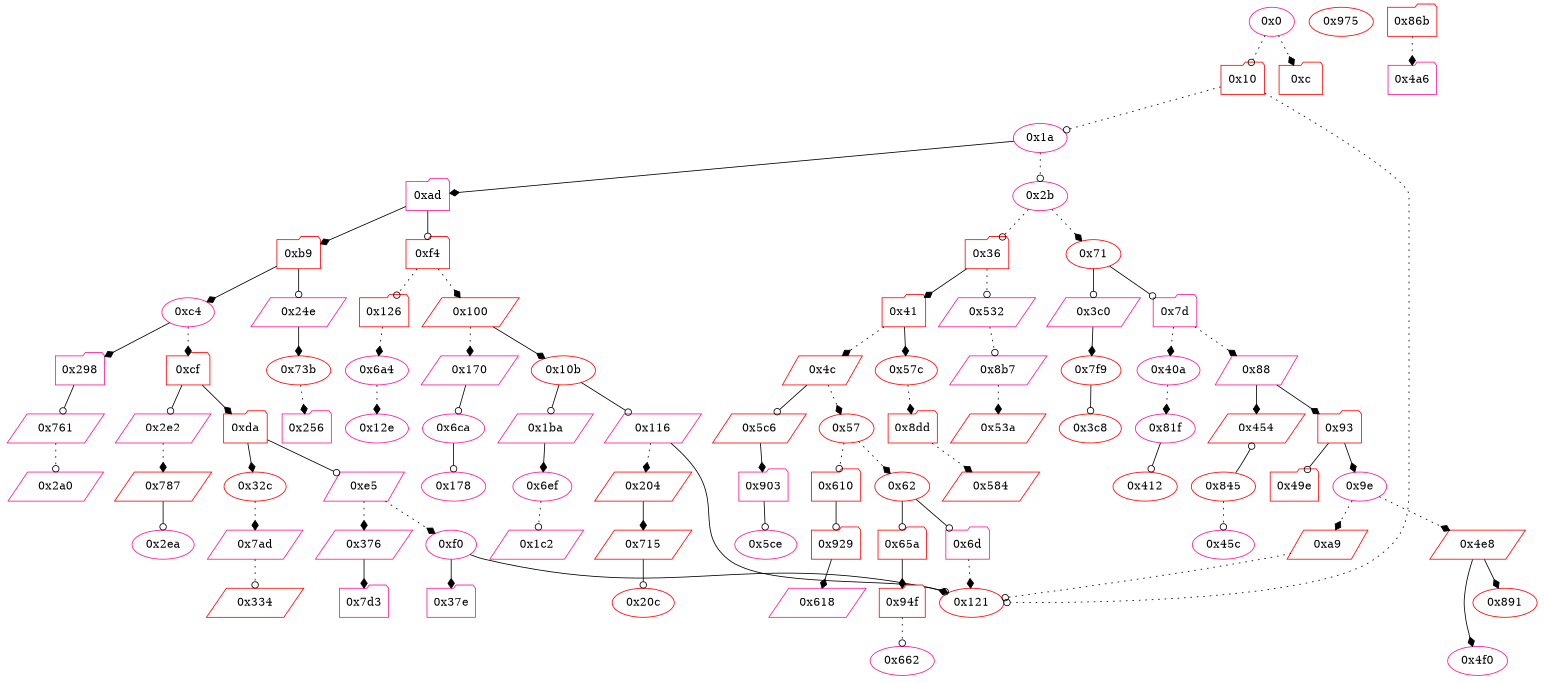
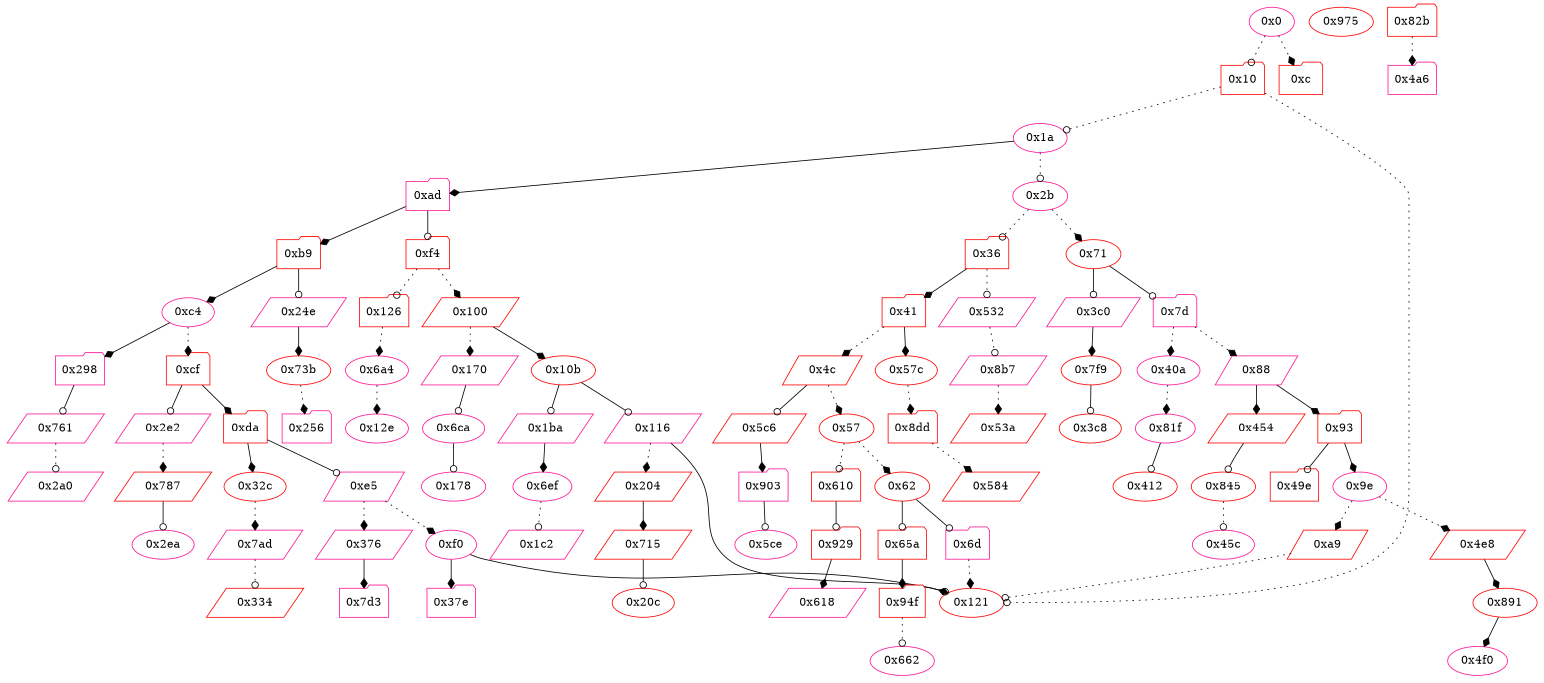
node "0x86b": label "0x86b" -> "0x82b"
edge "0x845" -> "0x454": reversed
edge "0x4e8" -> "0x4f0": now "0x891" -> "0x4f0"
